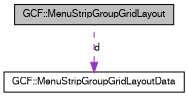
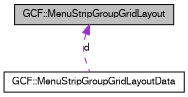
edge "GCF::MenuStripGroupGridLayout" -> "GCF::MenuStripGroupGridLayoutData": reversed
